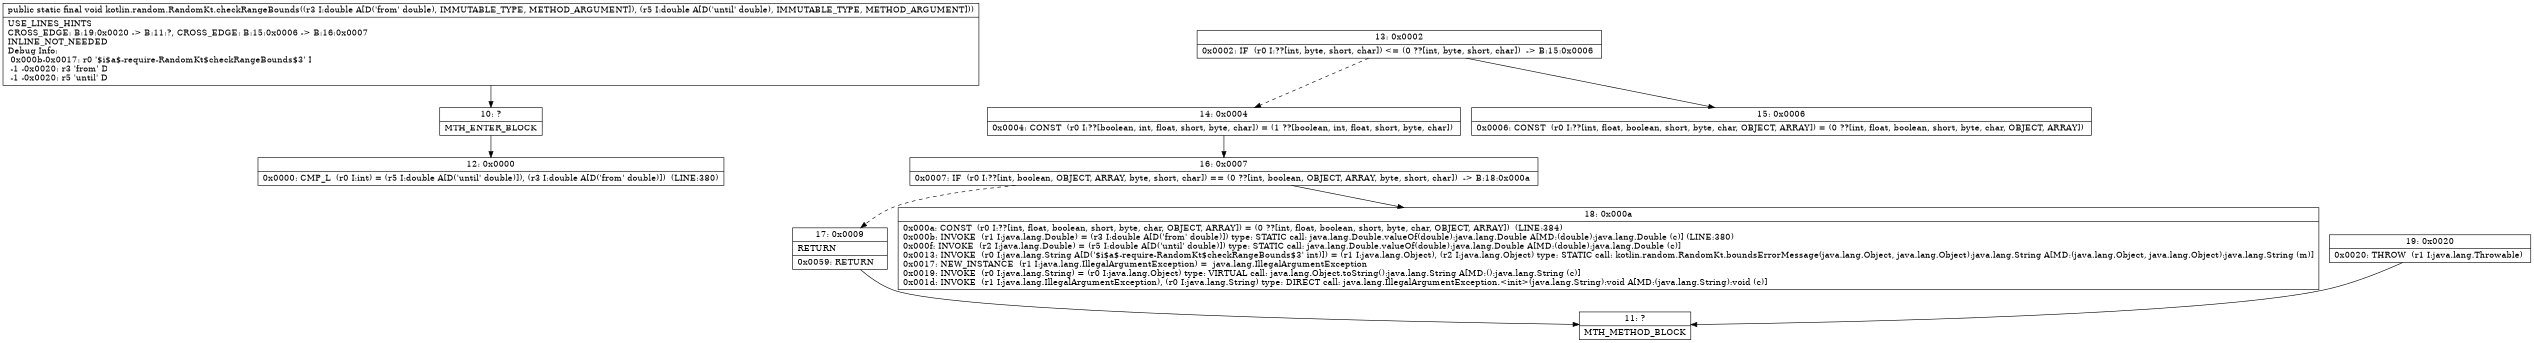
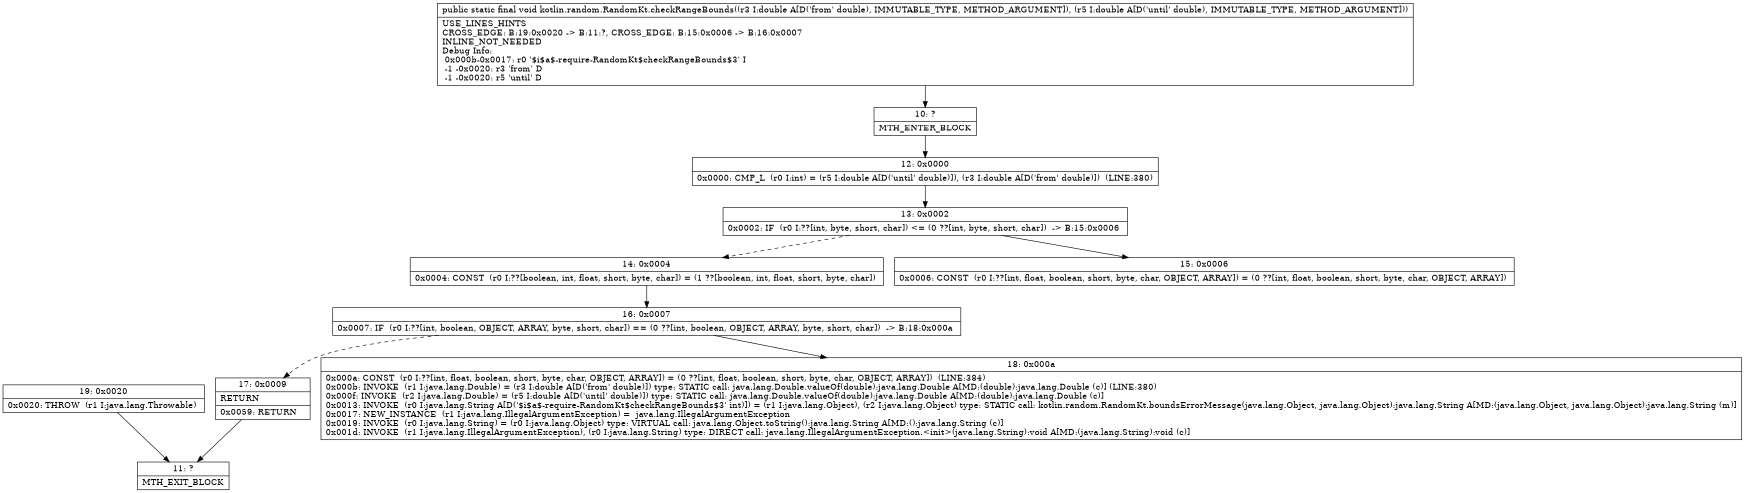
edge "12: 0x0000" -> "13: 0x0002": added
node "11: ?": text "MTH_METHOD_BLOCK" -> "MTH_EXIT_BLOCK"
